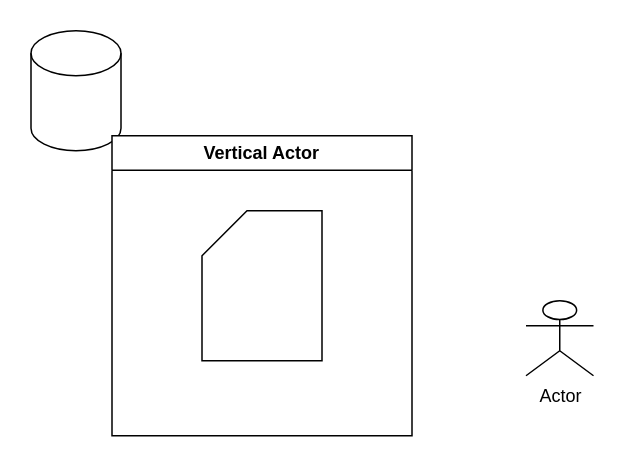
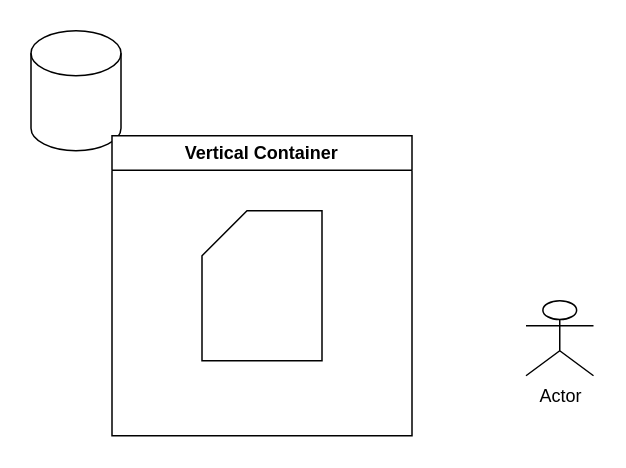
node "Vertical Actor": label "Vertical Actor" -> "Vertical Container"
